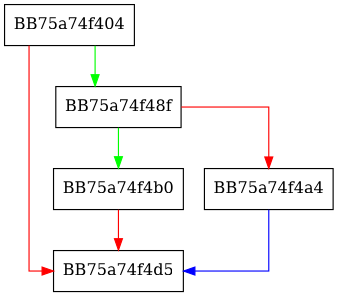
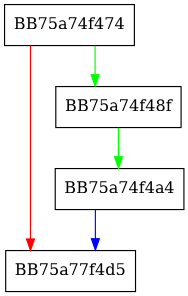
node "BB75a74f404": label "BB75a74f404" -> "BB75a74f474"
edge "BB75a74f48f" -> "BB75a74f4a4": color red -> green
node "BB75a74f4b0": removed
node "BB75a74f4d5": label "BB75a74f4d5" -> "BB75a77f4d5"
